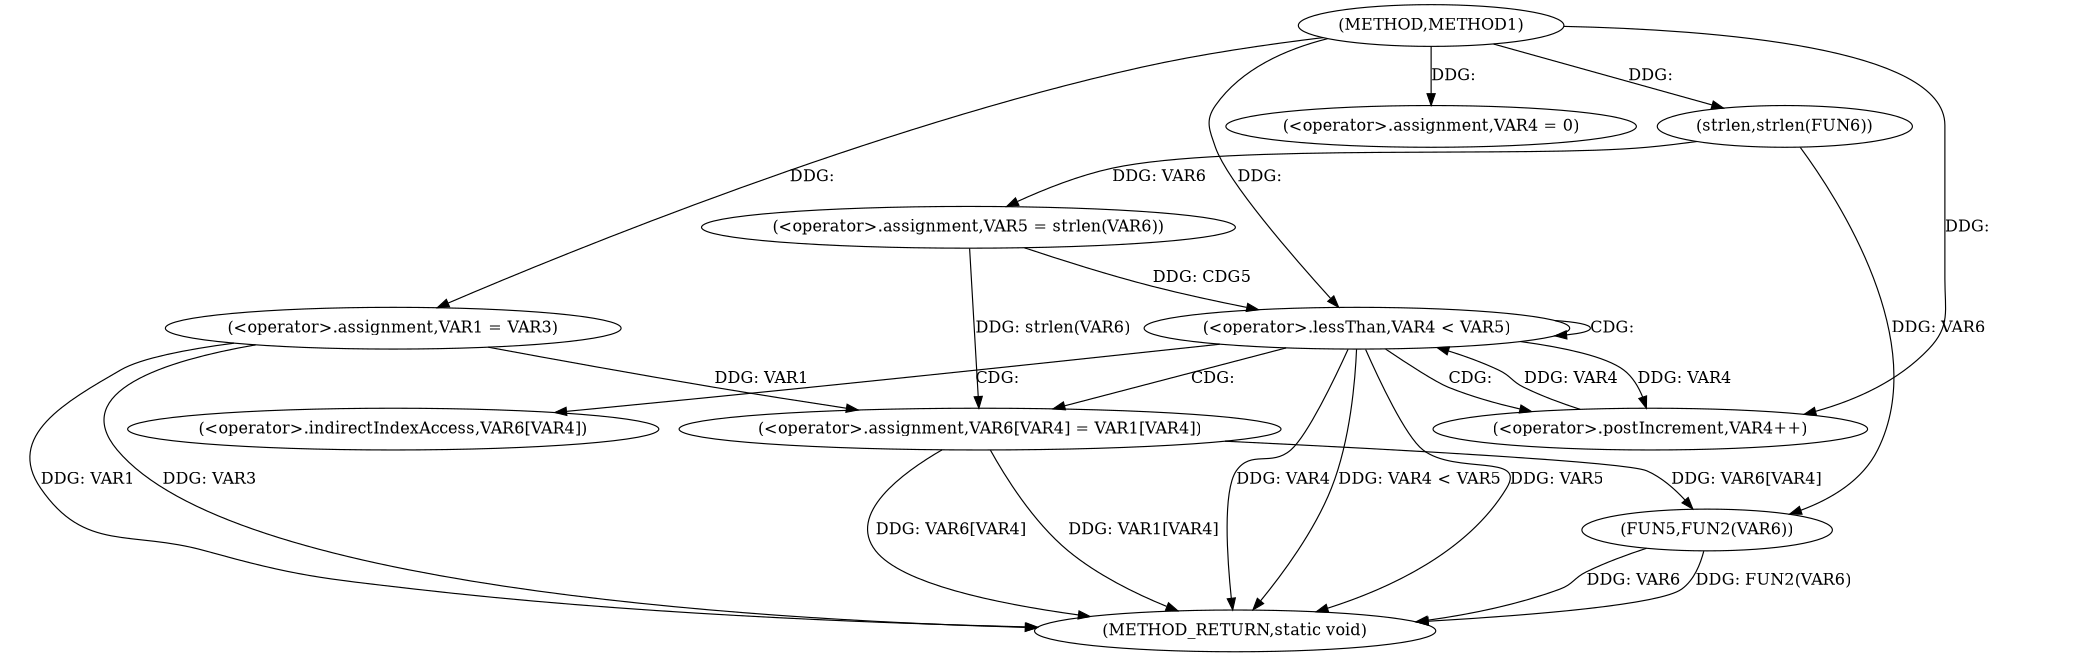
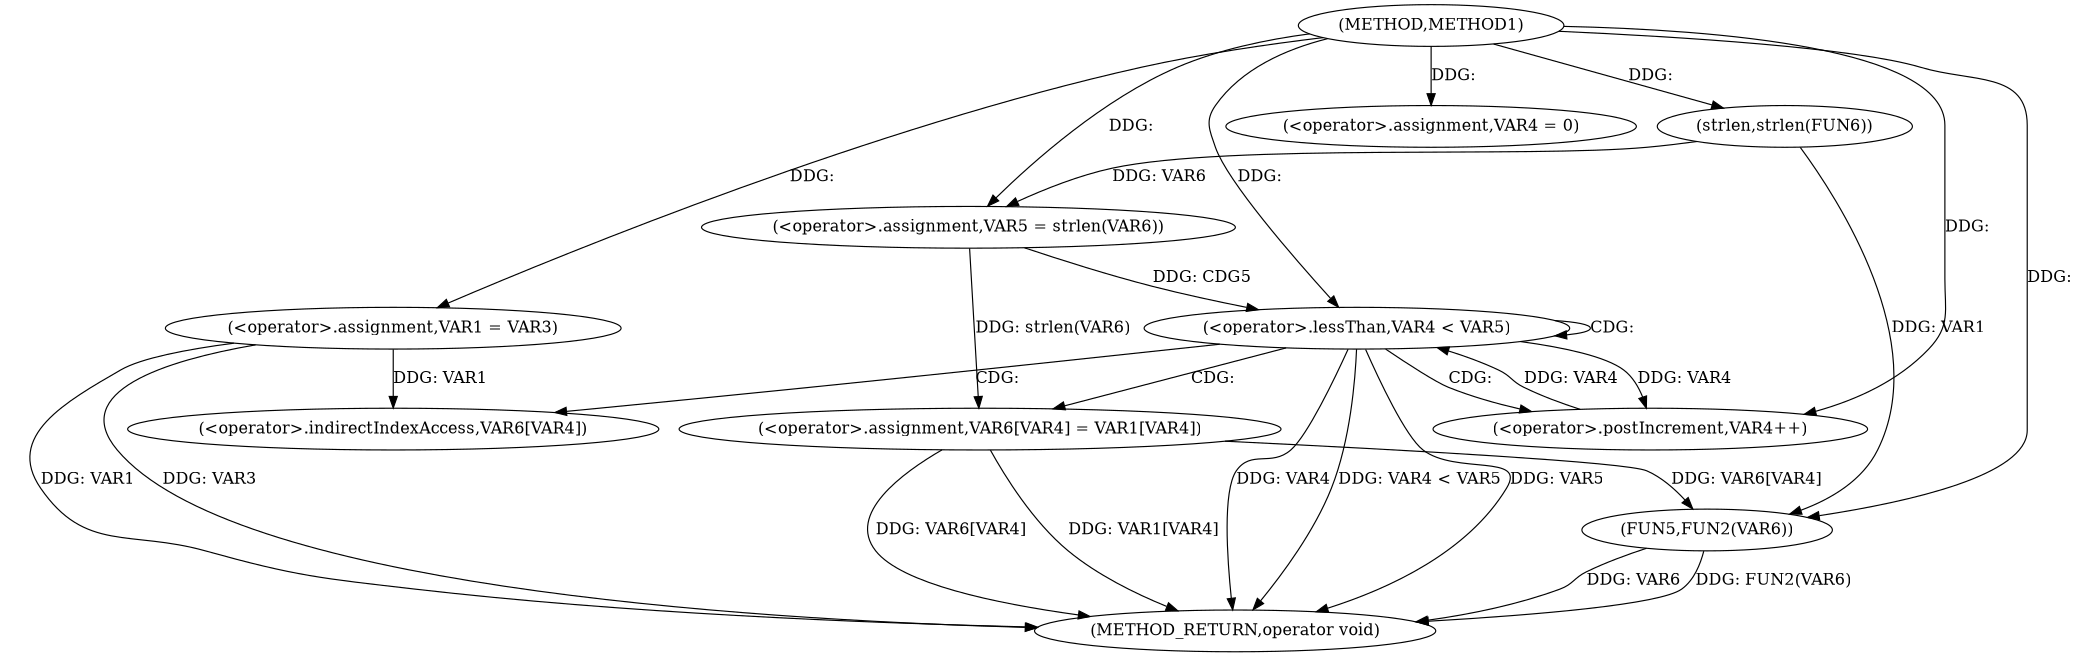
edge "(METHOD,METHOD1)" -> "(<operator>.assignment,VAR5 = strlen(VAR6))": added, label "DDG:"
edge "(METHOD,METHOD1)" -> "(FUN5,FUN2(VAR6))": added, label "DDG:"
edge "(strlen,strlen(FUN6))" -> "(FUN5,FUN2(VAR6))": label "DDG: VAR6" -> "DDG: VAR1"
edge "(<operator>.assignment,VAR1 = VAR3)" -> "(<operator>.assignment,VAR6[VAR4] = VAR1[VAR4])": now "(<operator>.assignment,VAR1 = VAR3)" -> "(<operator>.indirectIndexAccess,VAR6[VAR4])"
node "(METHOD_RETURN,static void)": label "(METHOD_RETURN,static void)" -> "(METHOD_RETURN,operator void)"
